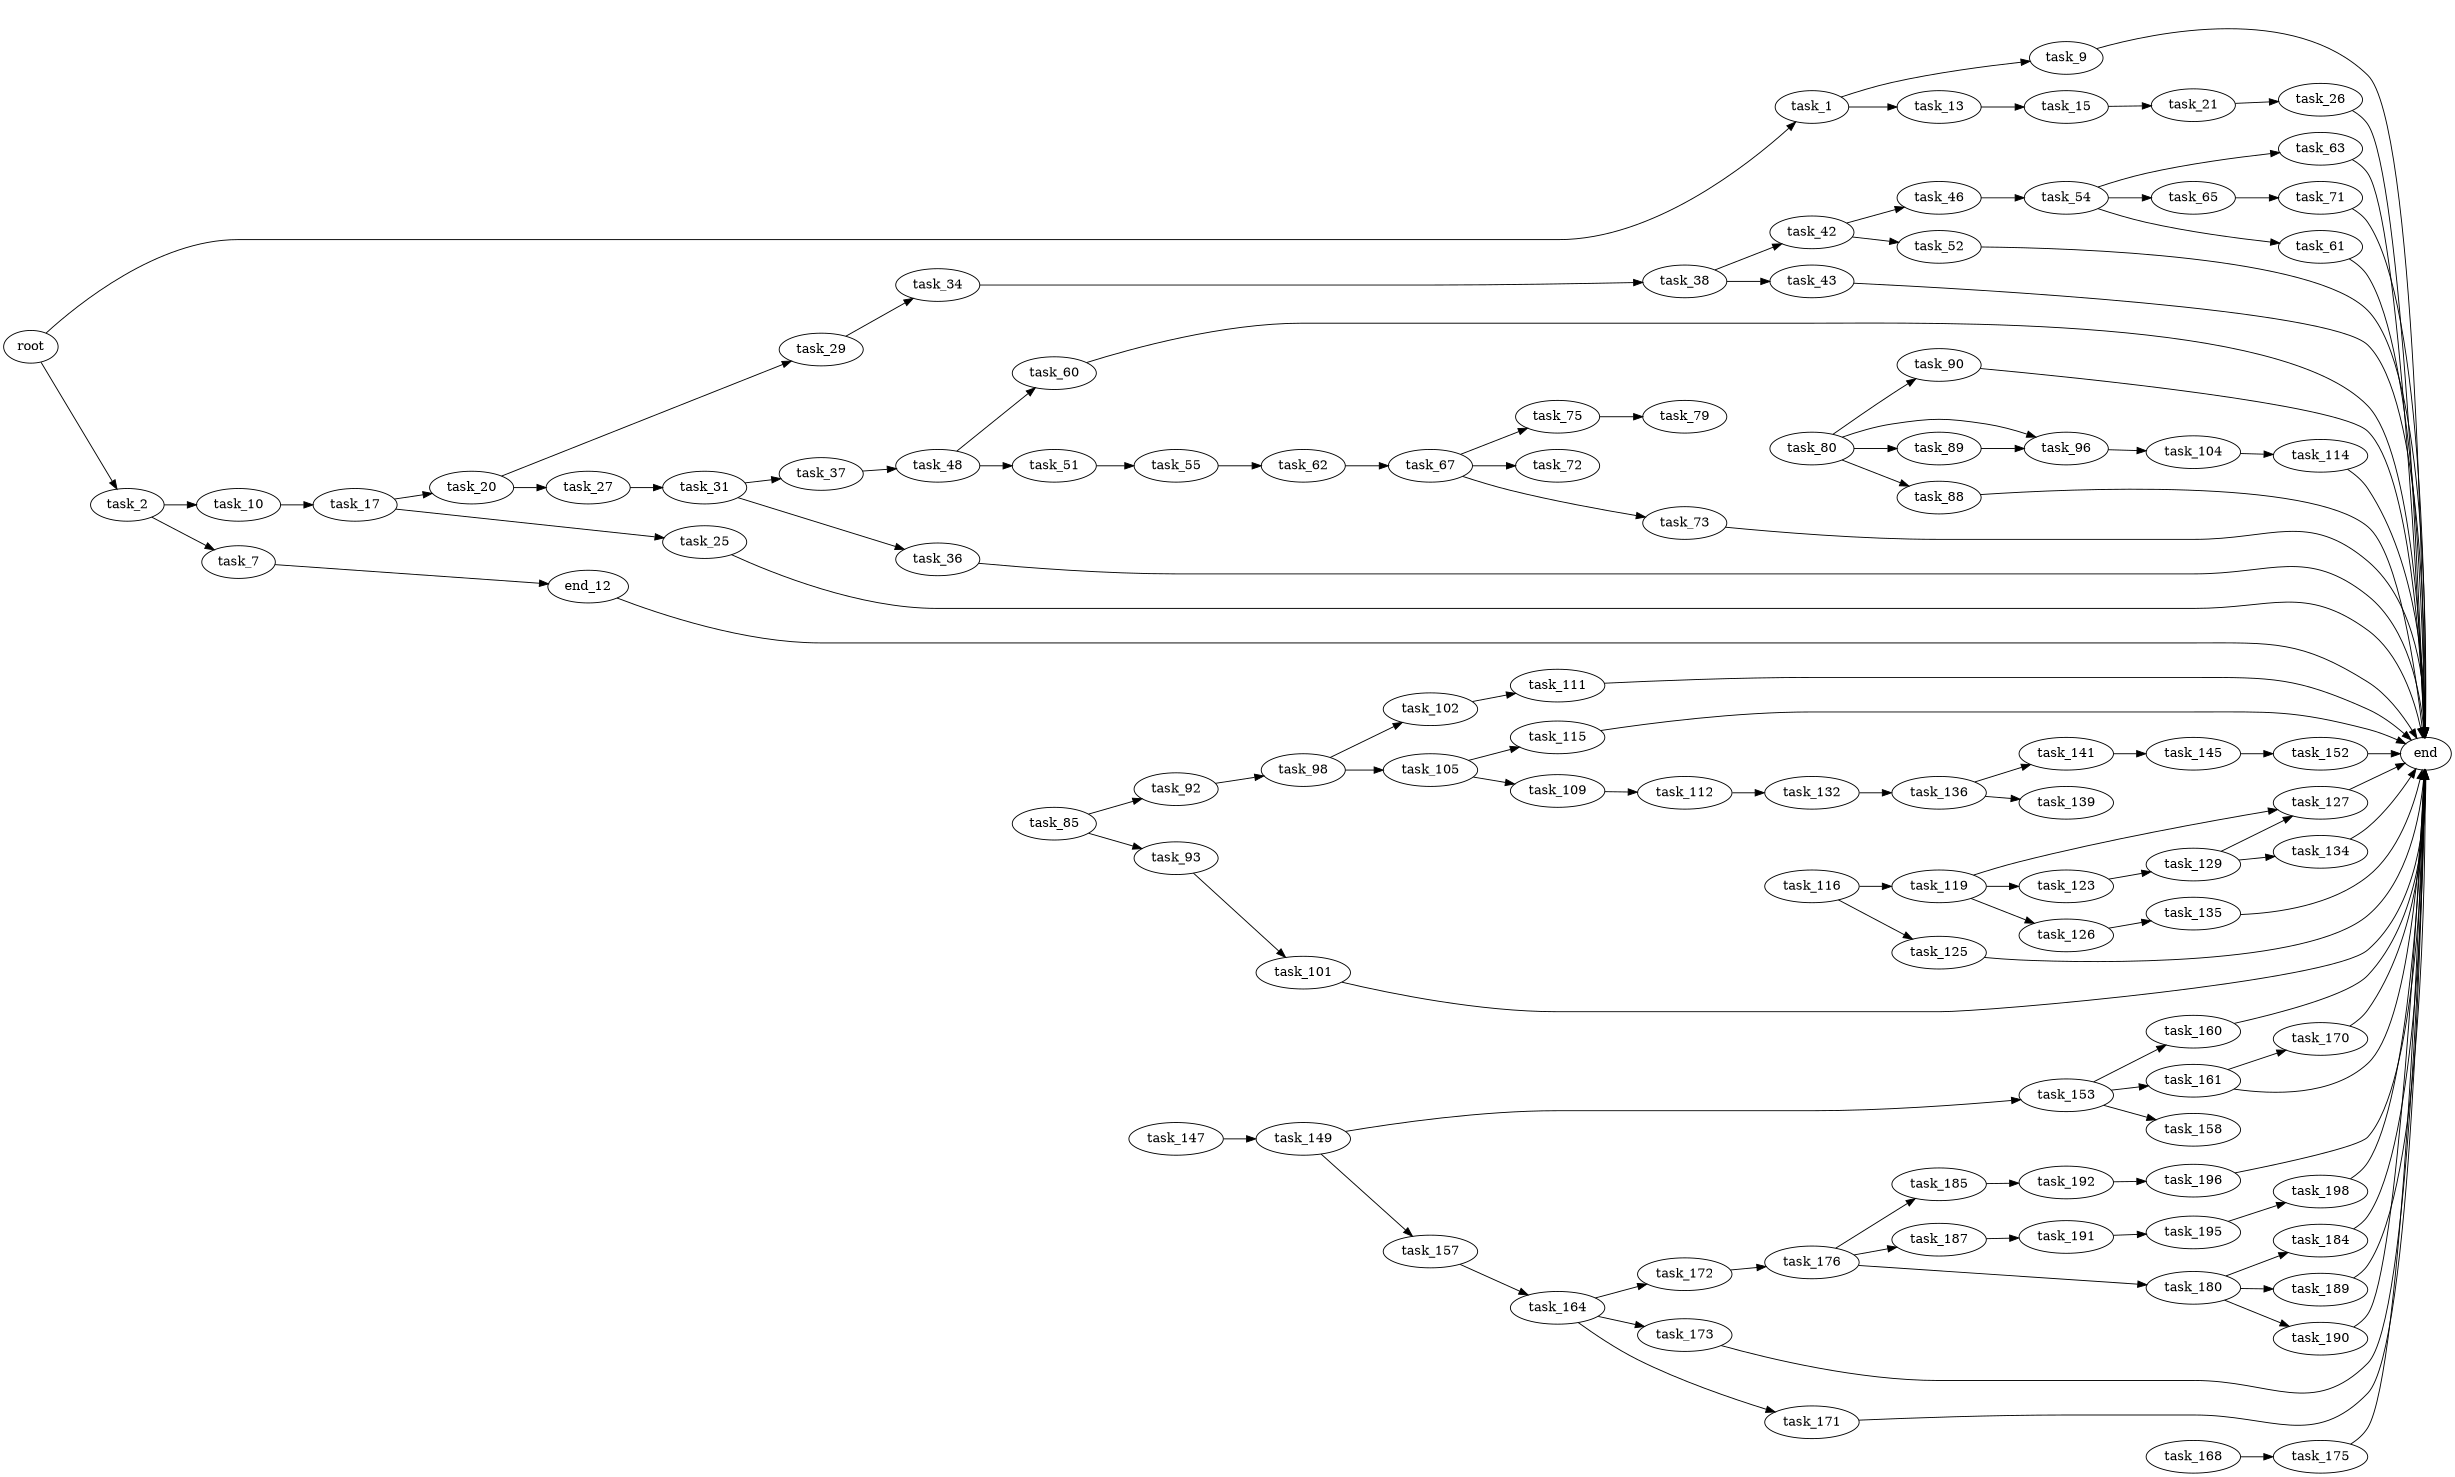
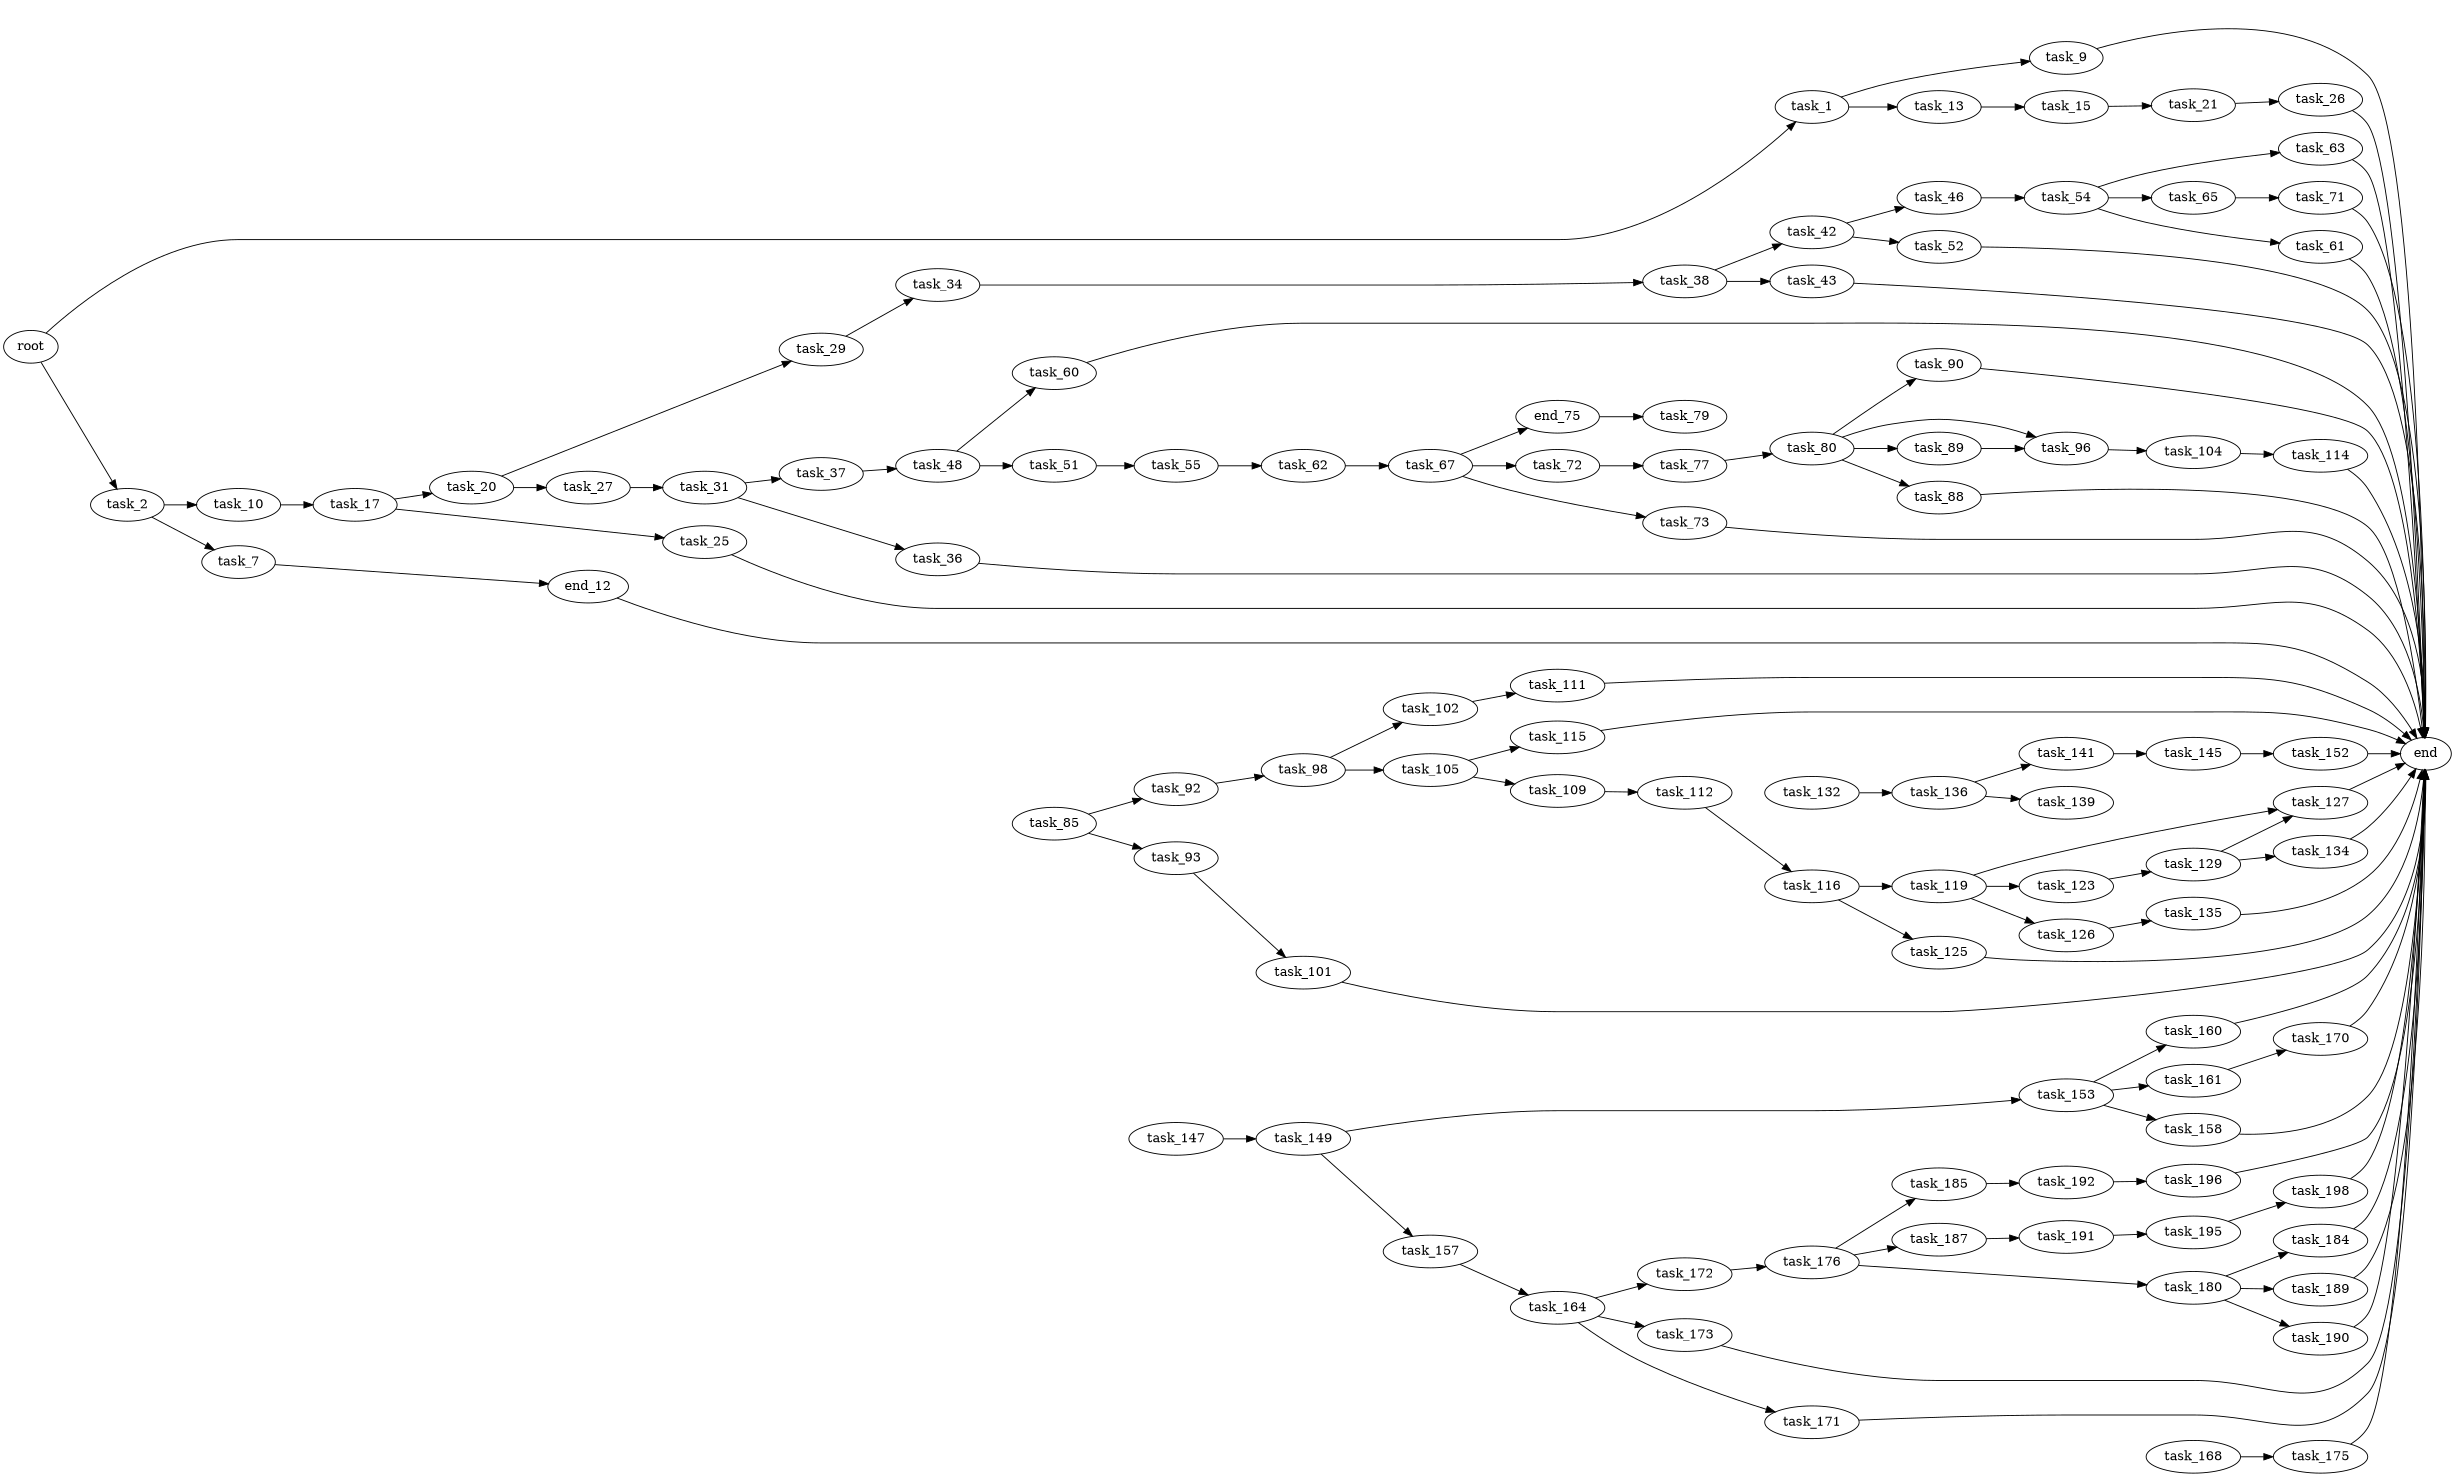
node "task_75": label "task_75" -> "end_75"
node "task_77": added
edge "task_112" -> "task_132": now "task_112" -> "task_116"
edge "task_161" -> "end": now "task_158" -> "end"
